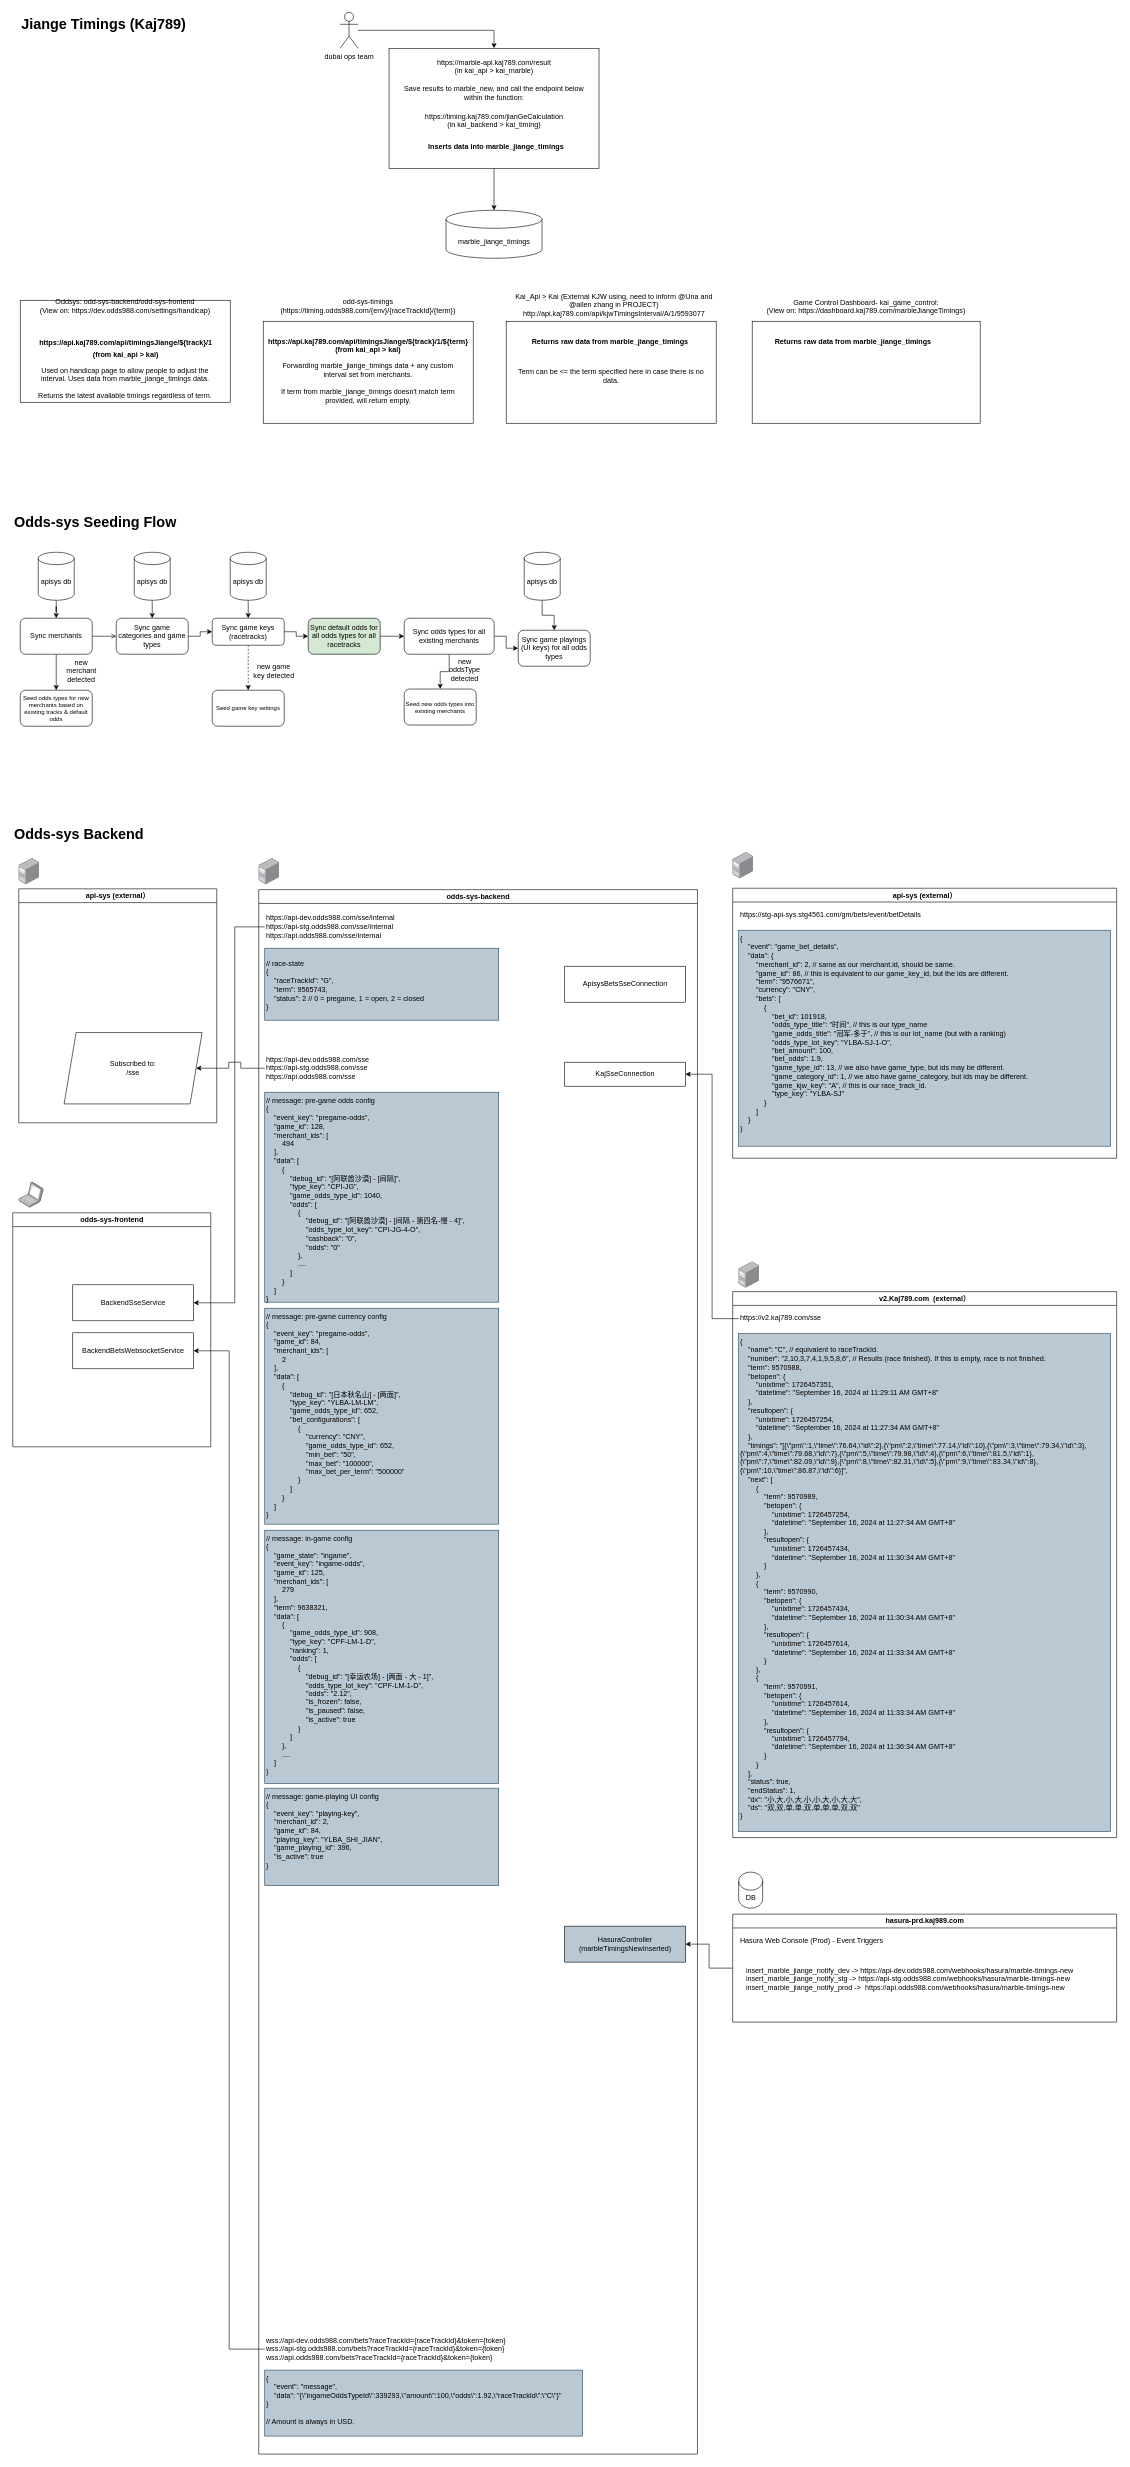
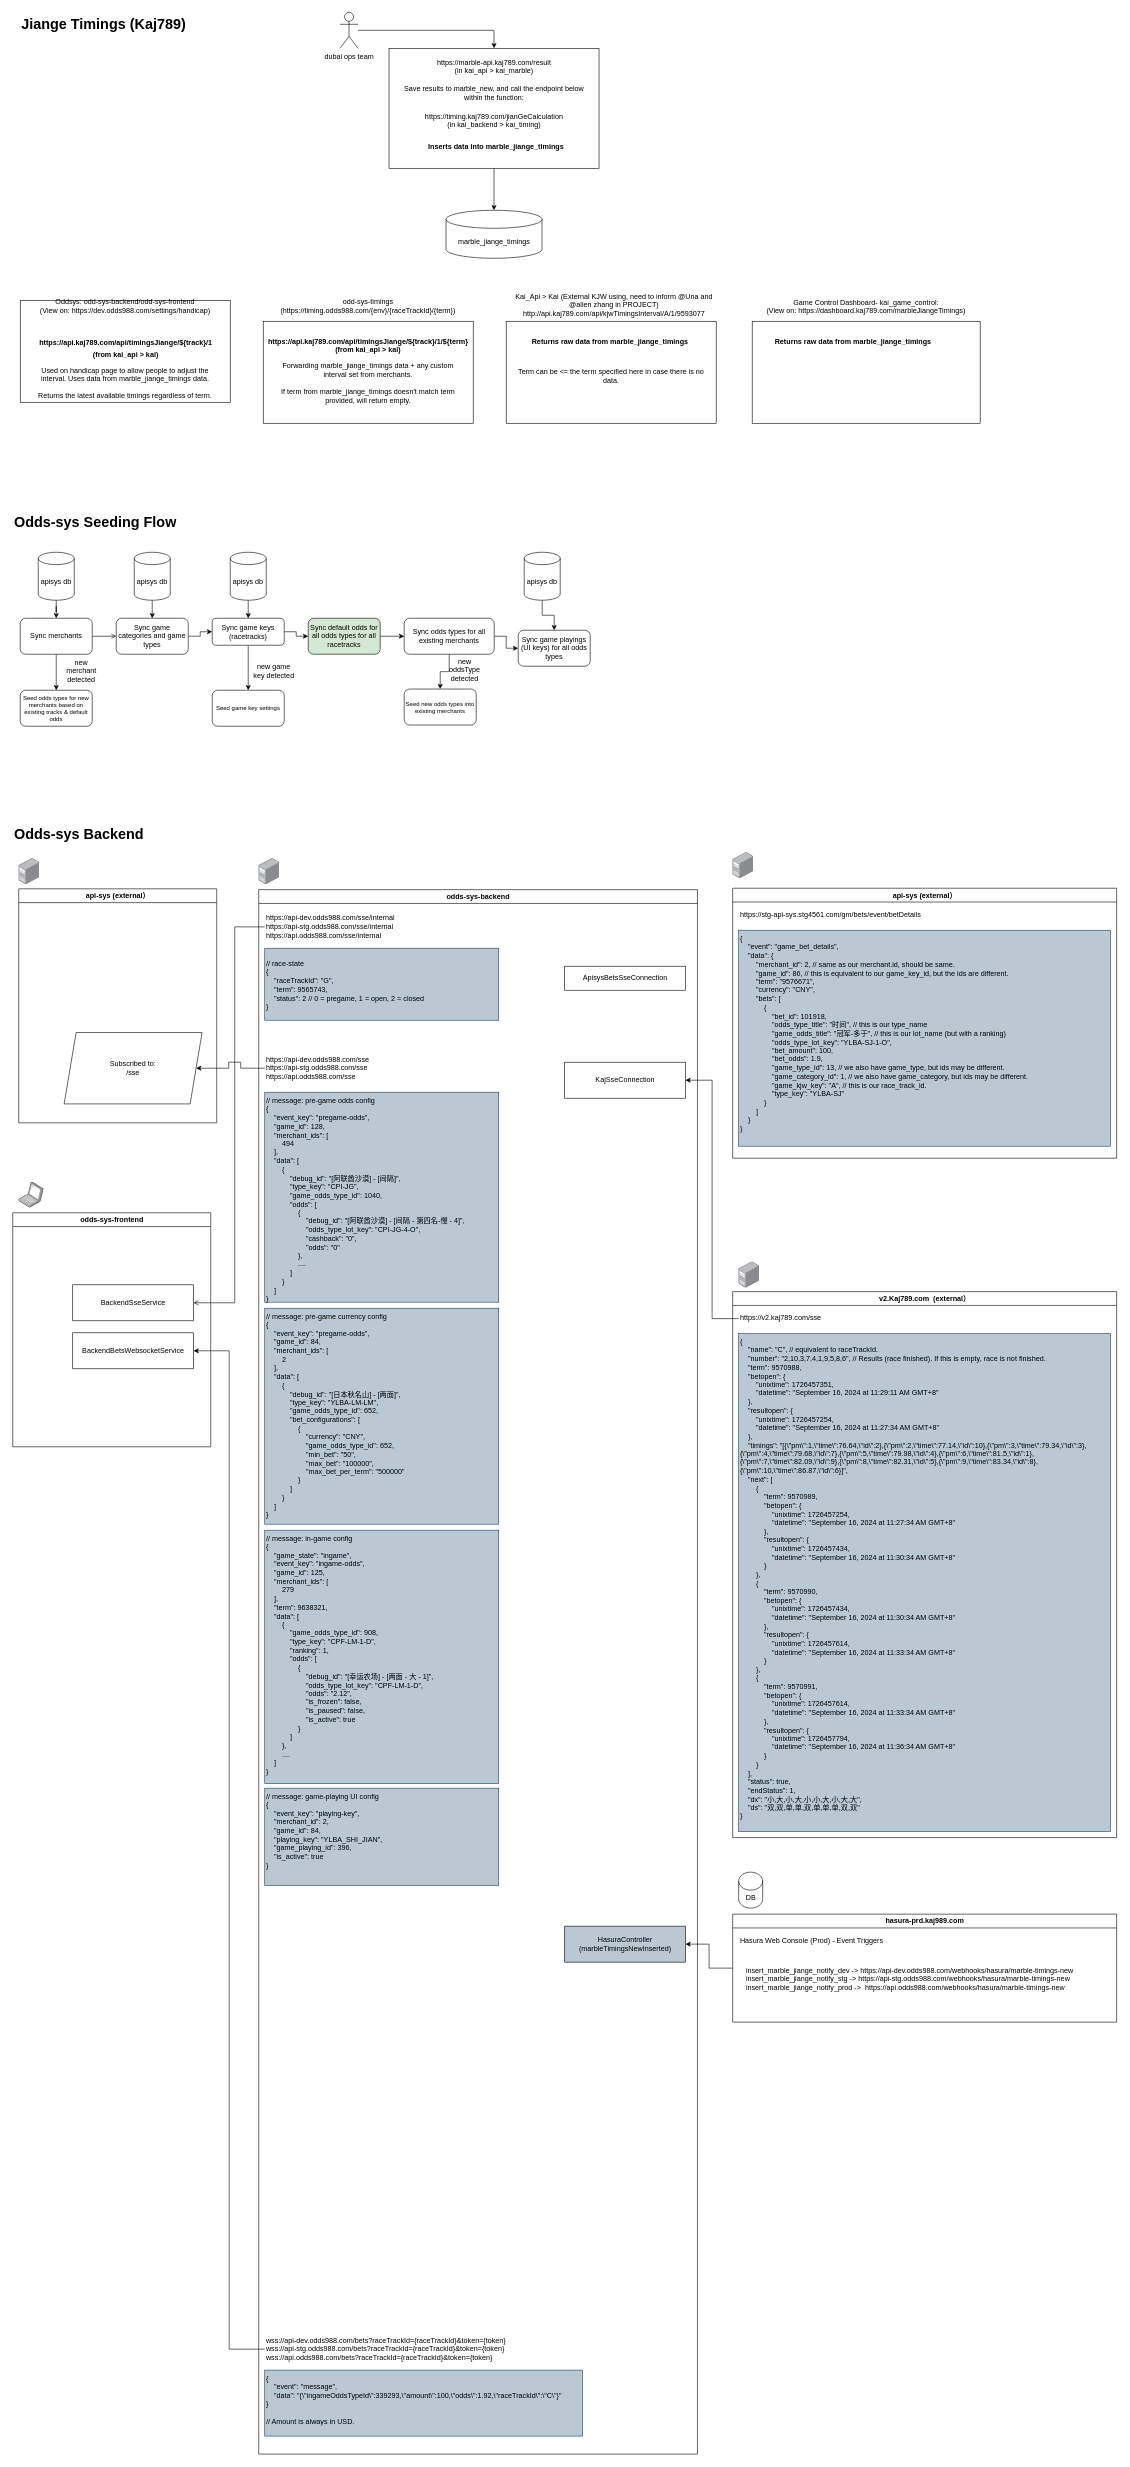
edge "Sync game keys (racetracks)" -> "Seed game key settings": style dashed -> solid
node "ApisysBetsSseConnection": size 121x36 -> 121x24
node "KajSseConnection": size 121x24 -> 121x36
edge "https://api-dev.odds988.com/sse/internal https://api-stg.odds988.com/sse/internal https://api.odds988.com/sse/internal" -> "BackendSseService": arrowhead classic -> open
